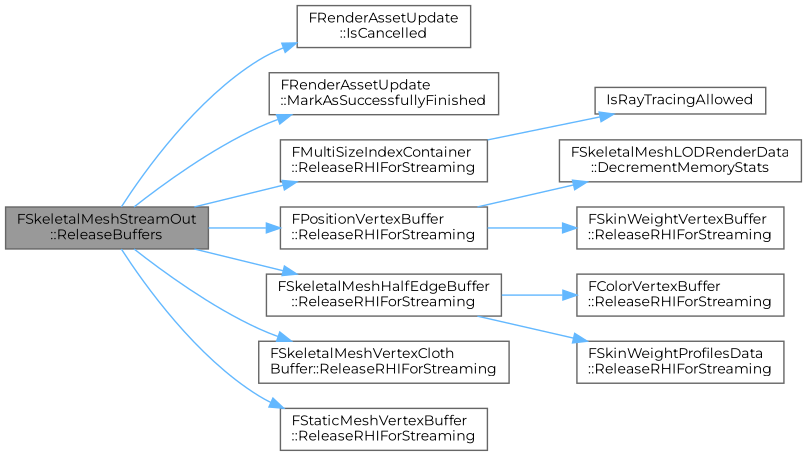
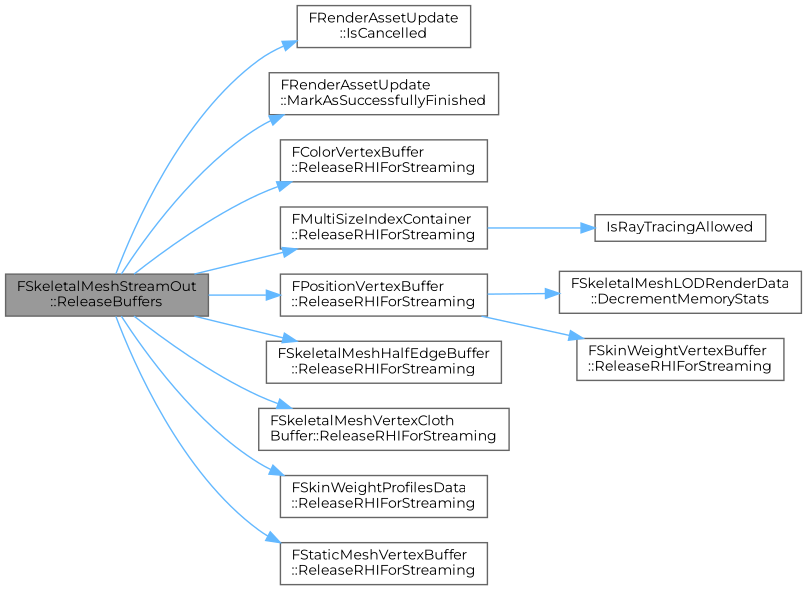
edge "FSkeletalMeshHalfEdgeBuffer ::ReleaseRHIForStreaming" -> "FColorVertexBuffer ::ReleaseRHIForStreaming": now "FSkeletalMeshStreamOut ::ReleaseBuffers" -> "FColorVertexBuffer ::ReleaseRHIForStreaming"
edge "FSkeletalMeshHalfEdgeBuffer ::ReleaseRHIForStreaming" -> "FSkinWeightProfilesData ::ReleaseRHIForStreaming": now "FSkeletalMeshStreamOut ::ReleaseBuffers" -> "FSkinWeightProfilesData ::ReleaseRHIForStreaming"
